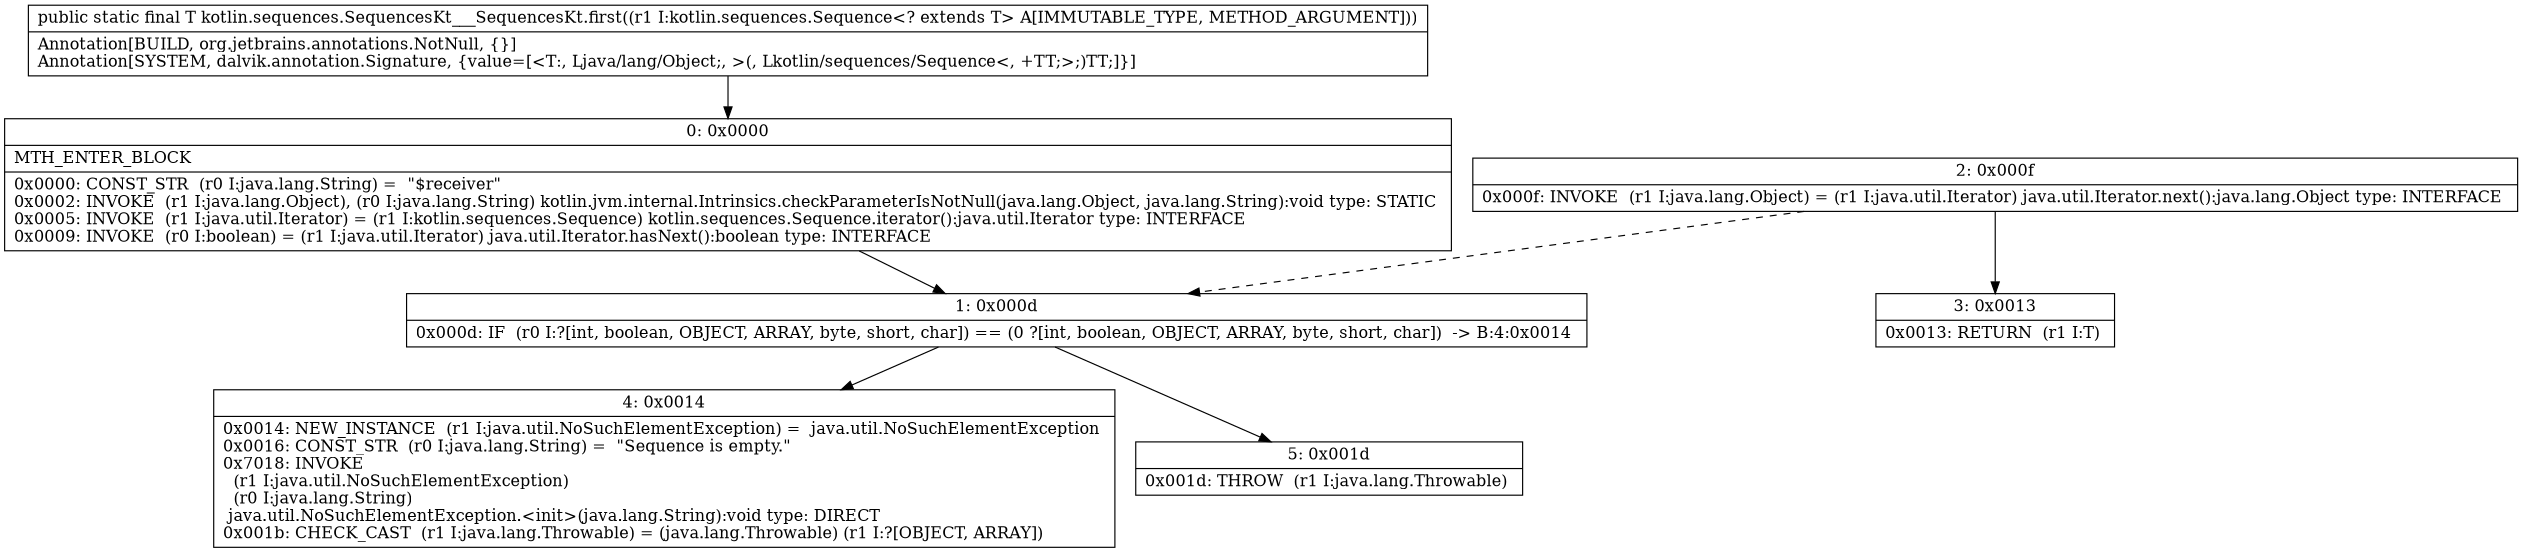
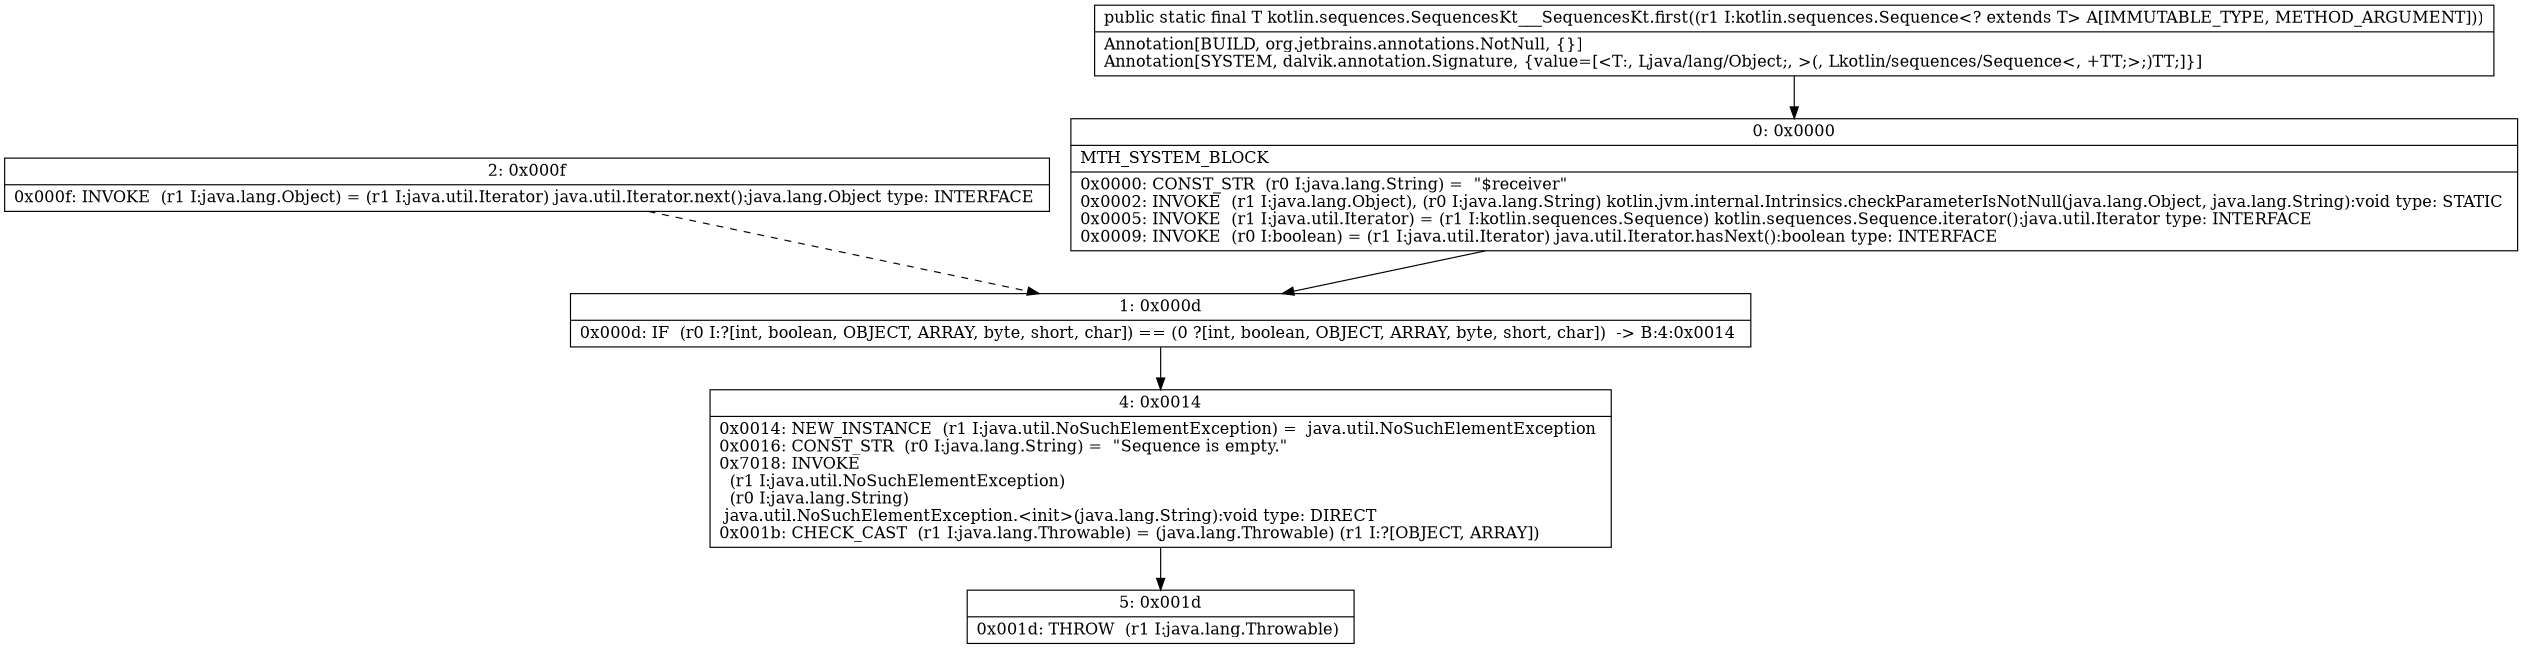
node "0: 0x0000": text "MTH_ENTER_BLOCK" -> "MTH_SYSTEM_BLOCK"
node "3: 0x0013": removed
edge "1: 0x000d" -> "5: 0x001d": now "4: 0x0014" -> "5: 0x001d"
